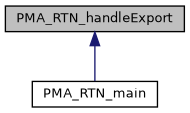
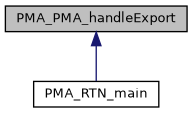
node "PMA_RTN_handleExport": label "PMA_RTN_handleExport" -> "PMA_PMA_handleExport"
